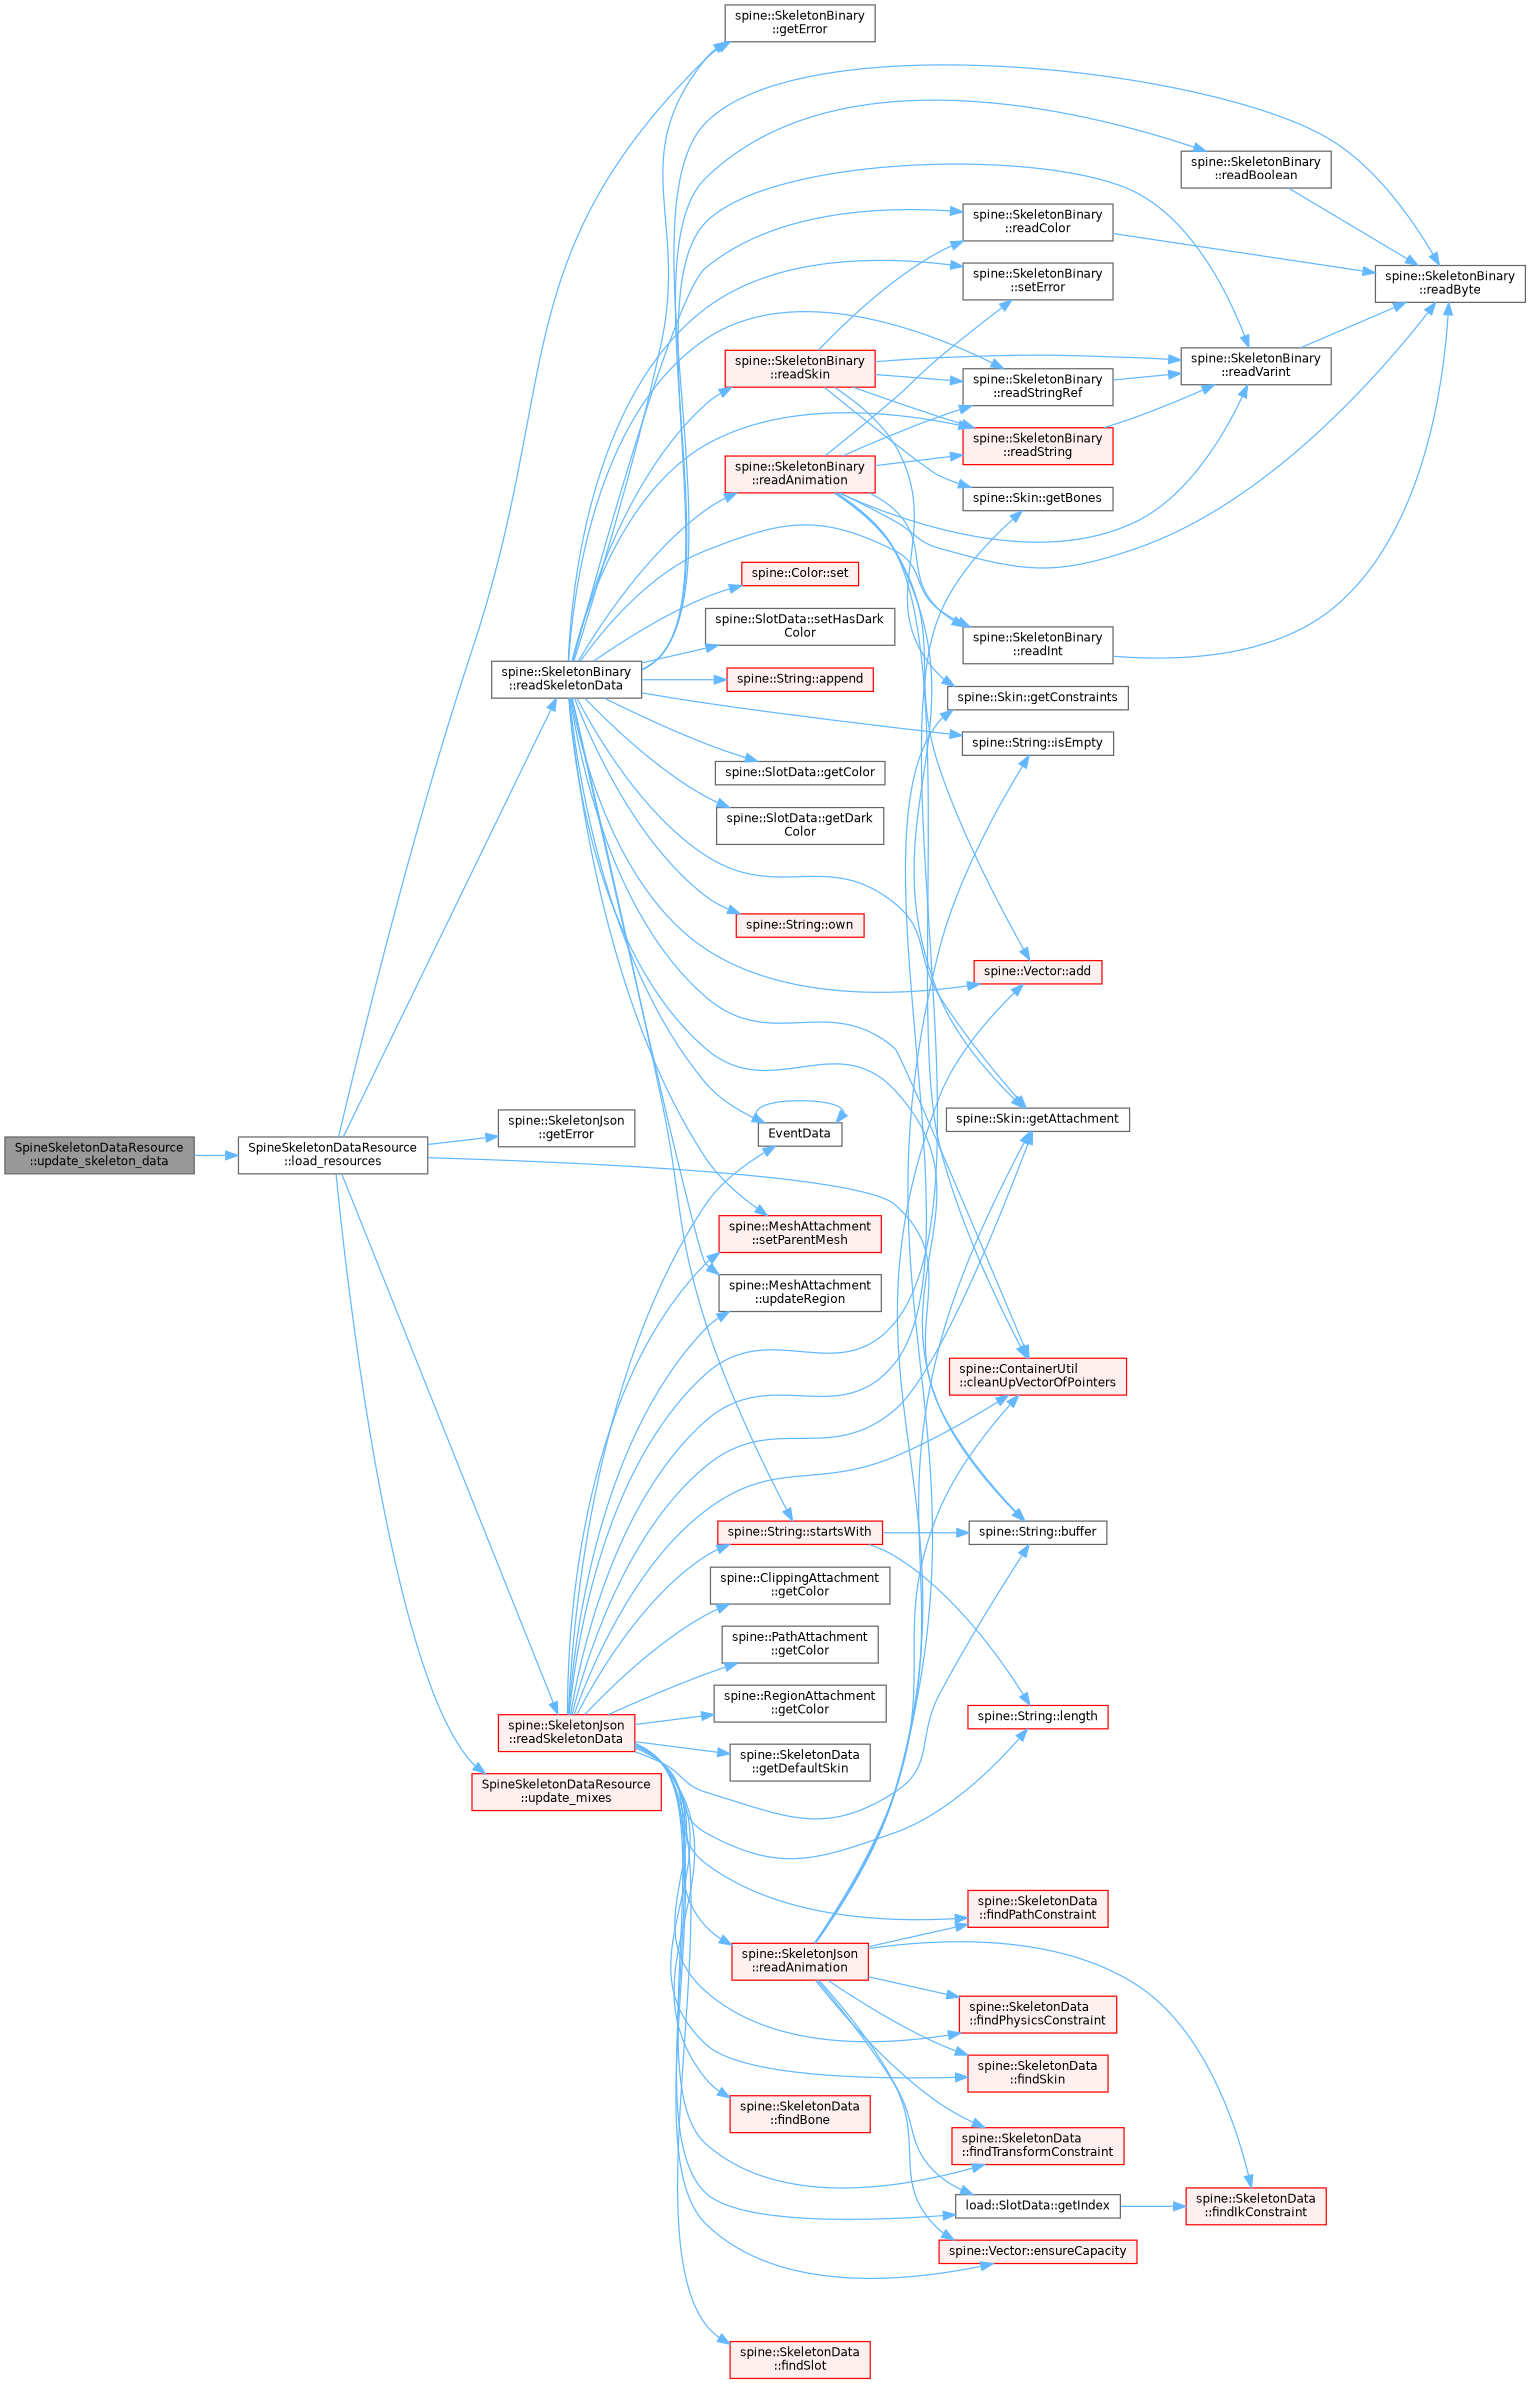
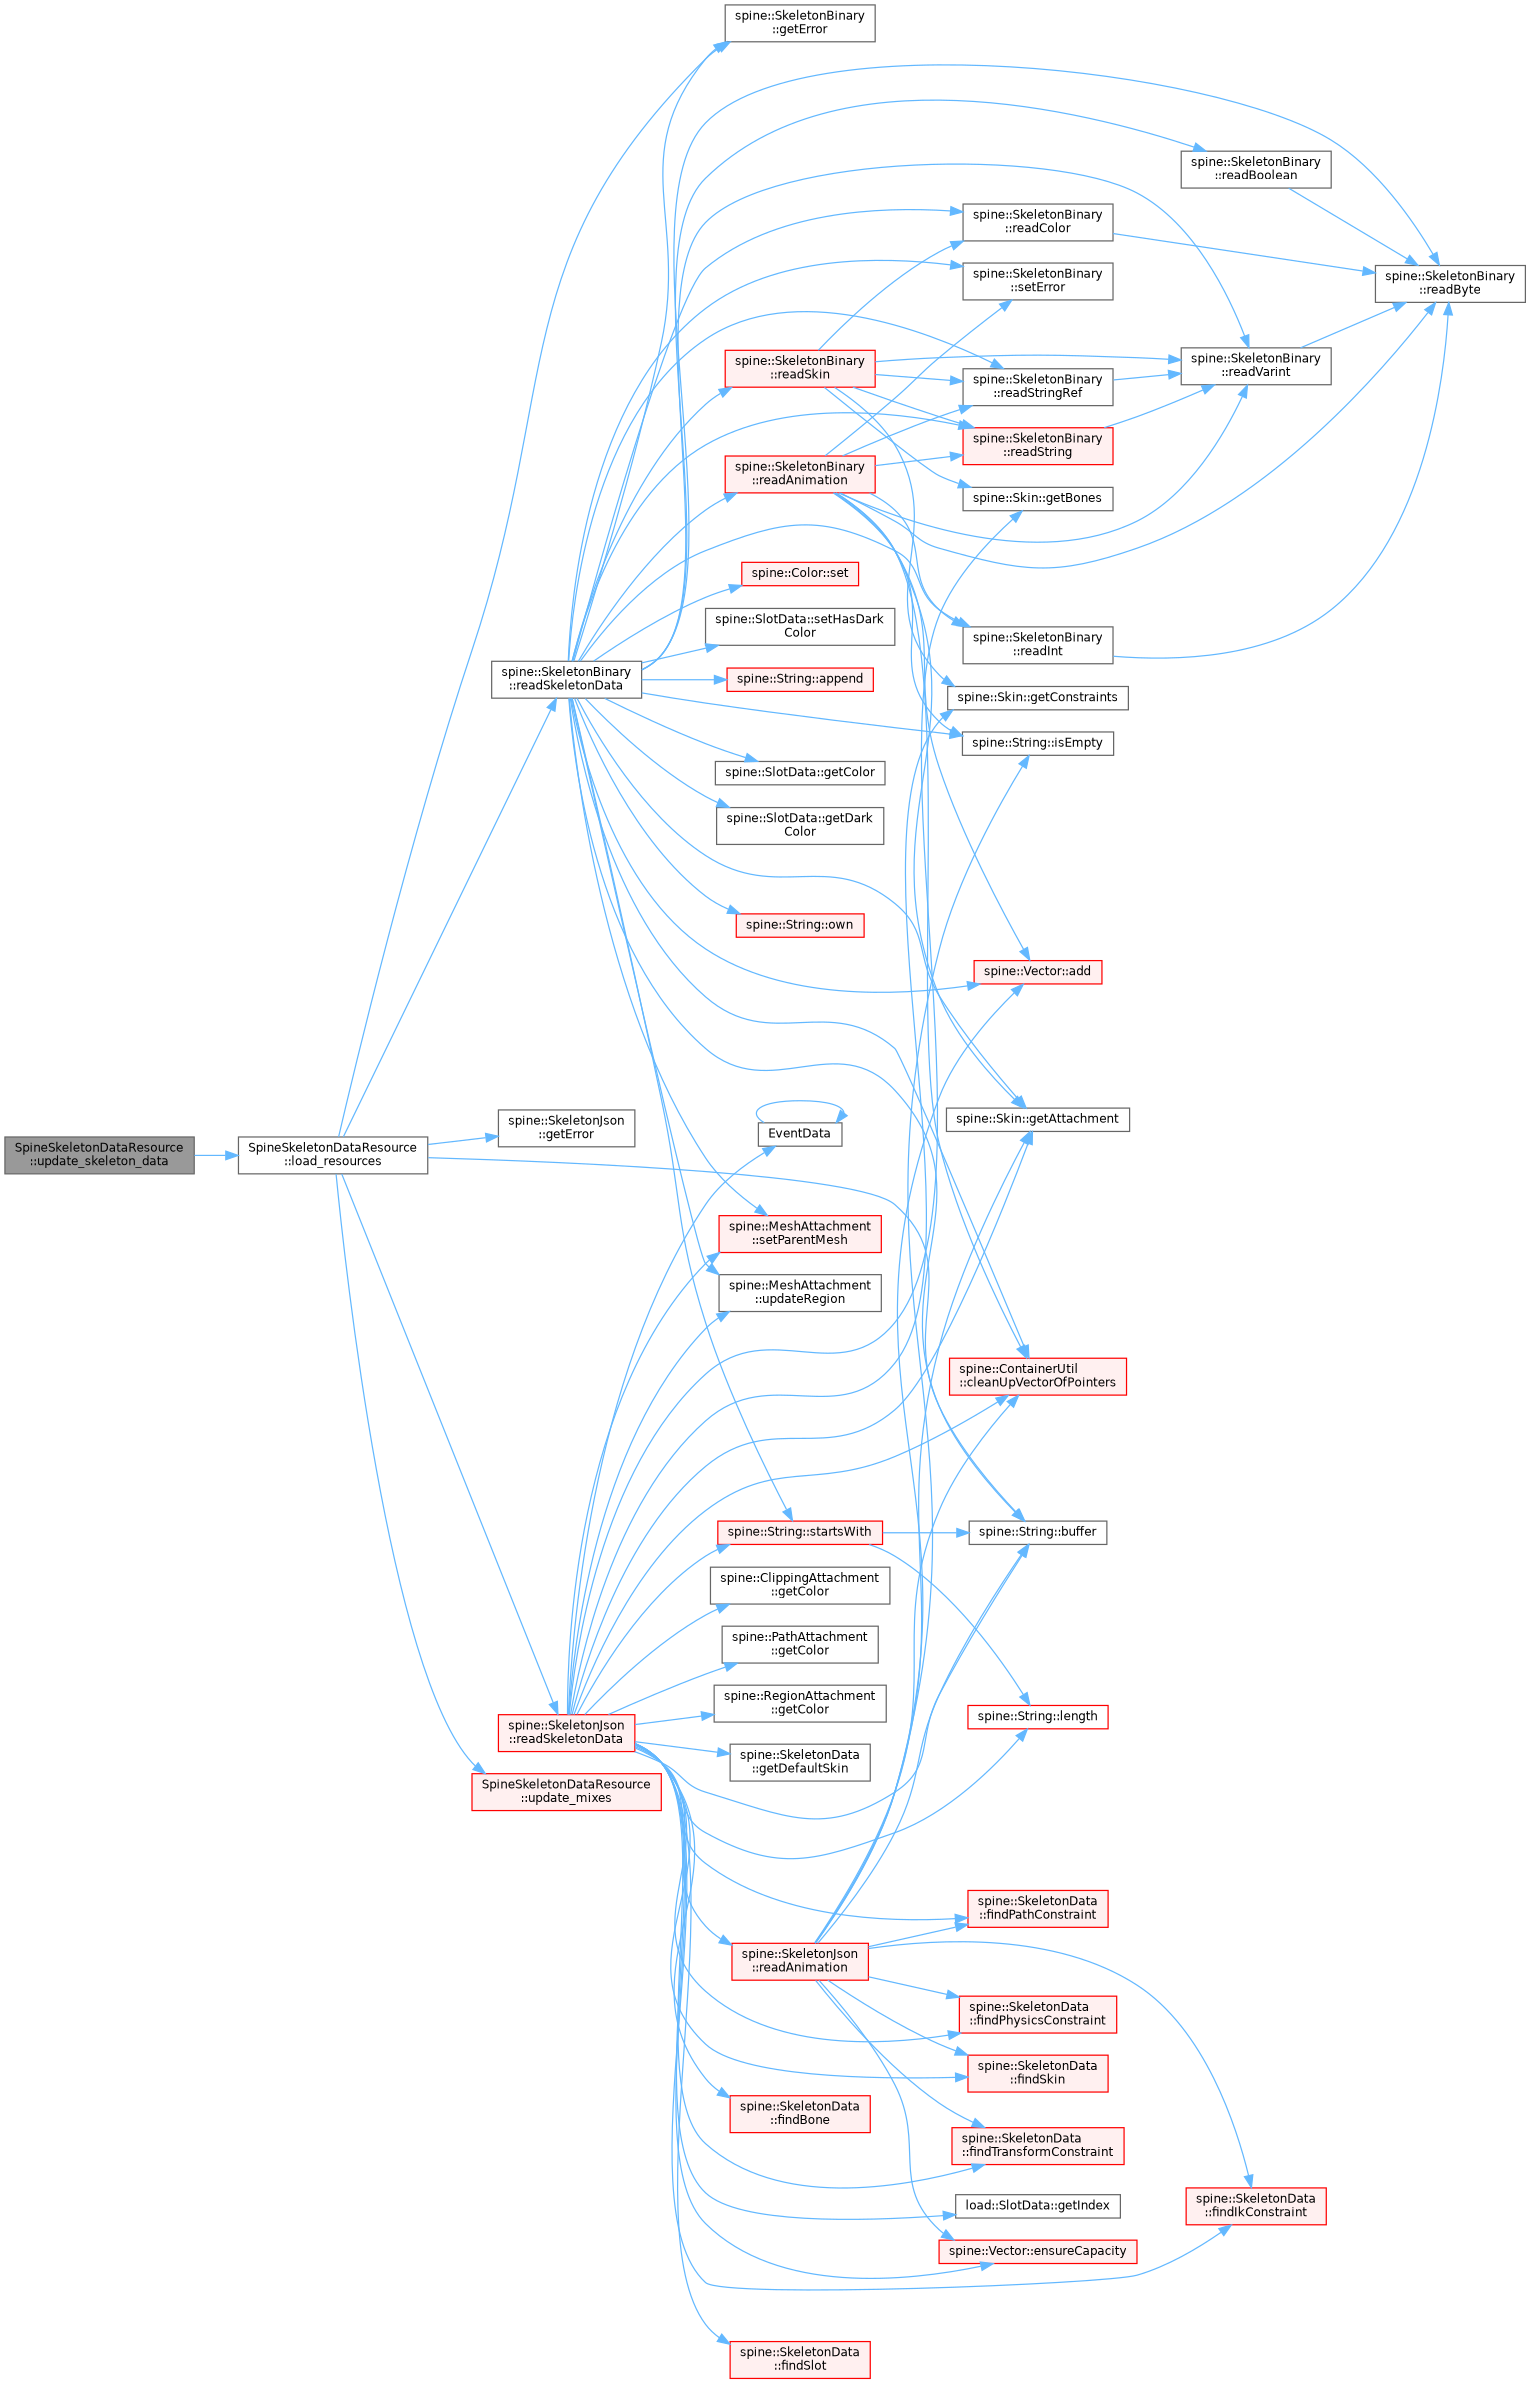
edge "spine::SkeletonBinary ::readAnimation" -> "spine::String::isEmpty": added
edge "spine::SkeletonBinary ::readSkeletonData" -> "EventData": removed
edge "spine::SkeletonJson ::readAnimation" -> "load::SlotData::getIndex": now "spine::SkeletonJson ::readAnimation" -> "spine::String::buffer"
edge "load::SlotData::getIndex" -> "spine::SkeletonData ::findIkConstraint": now "spine::SkeletonJson ::readSkeletonData" -> "spine::SkeletonData ::findIkConstraint"
